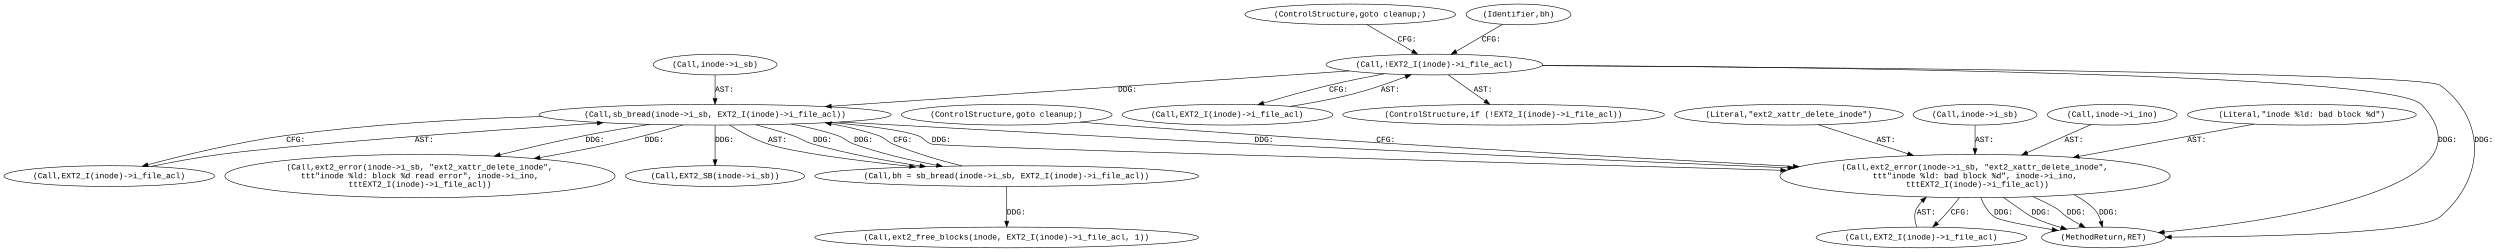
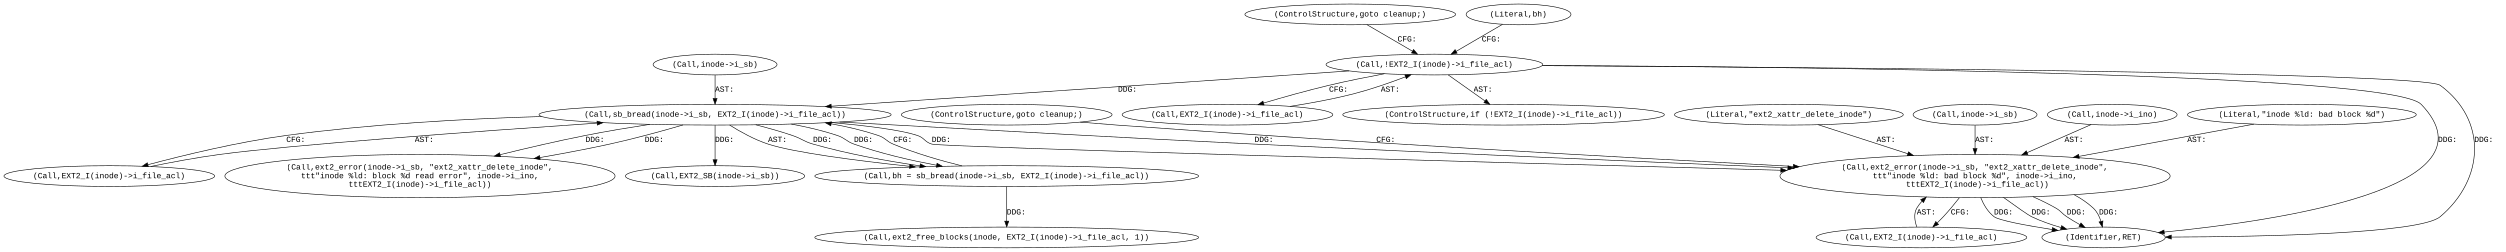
node "(Identifier,bh)": label "(Identifier,bh)" -> "(Literal,bh)"
node "(MethodReturn,RET)": label "(MethodReturn,RET)" -> "(Identifier,RET)"
